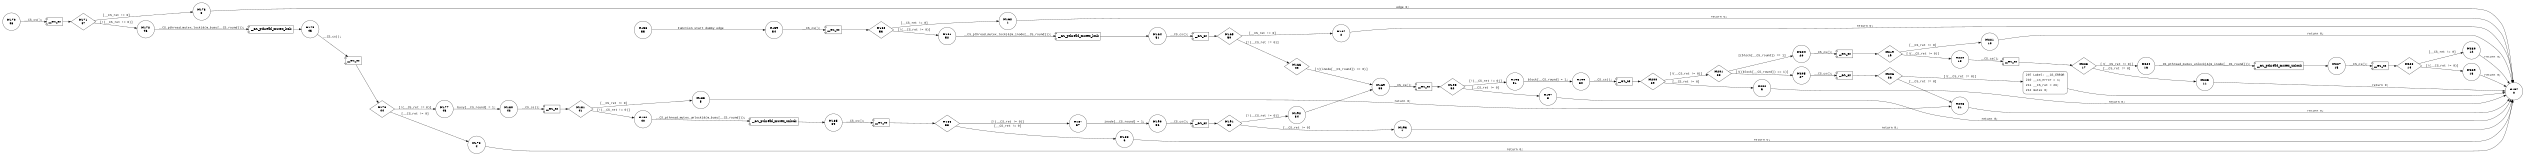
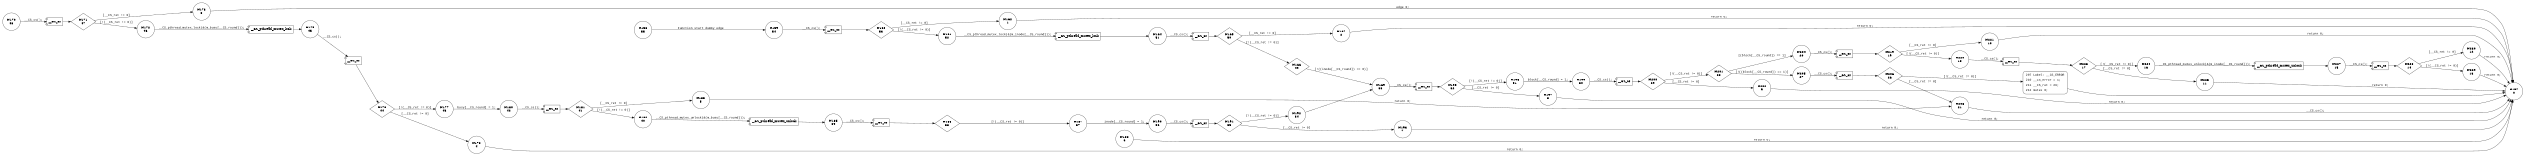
edge "N208 21" -> "N157 0": label "return 0;" -> "__CS_cs();"
edge "N186 38" -> "N188 6": removed, label "[__CS_ret != 0]"
